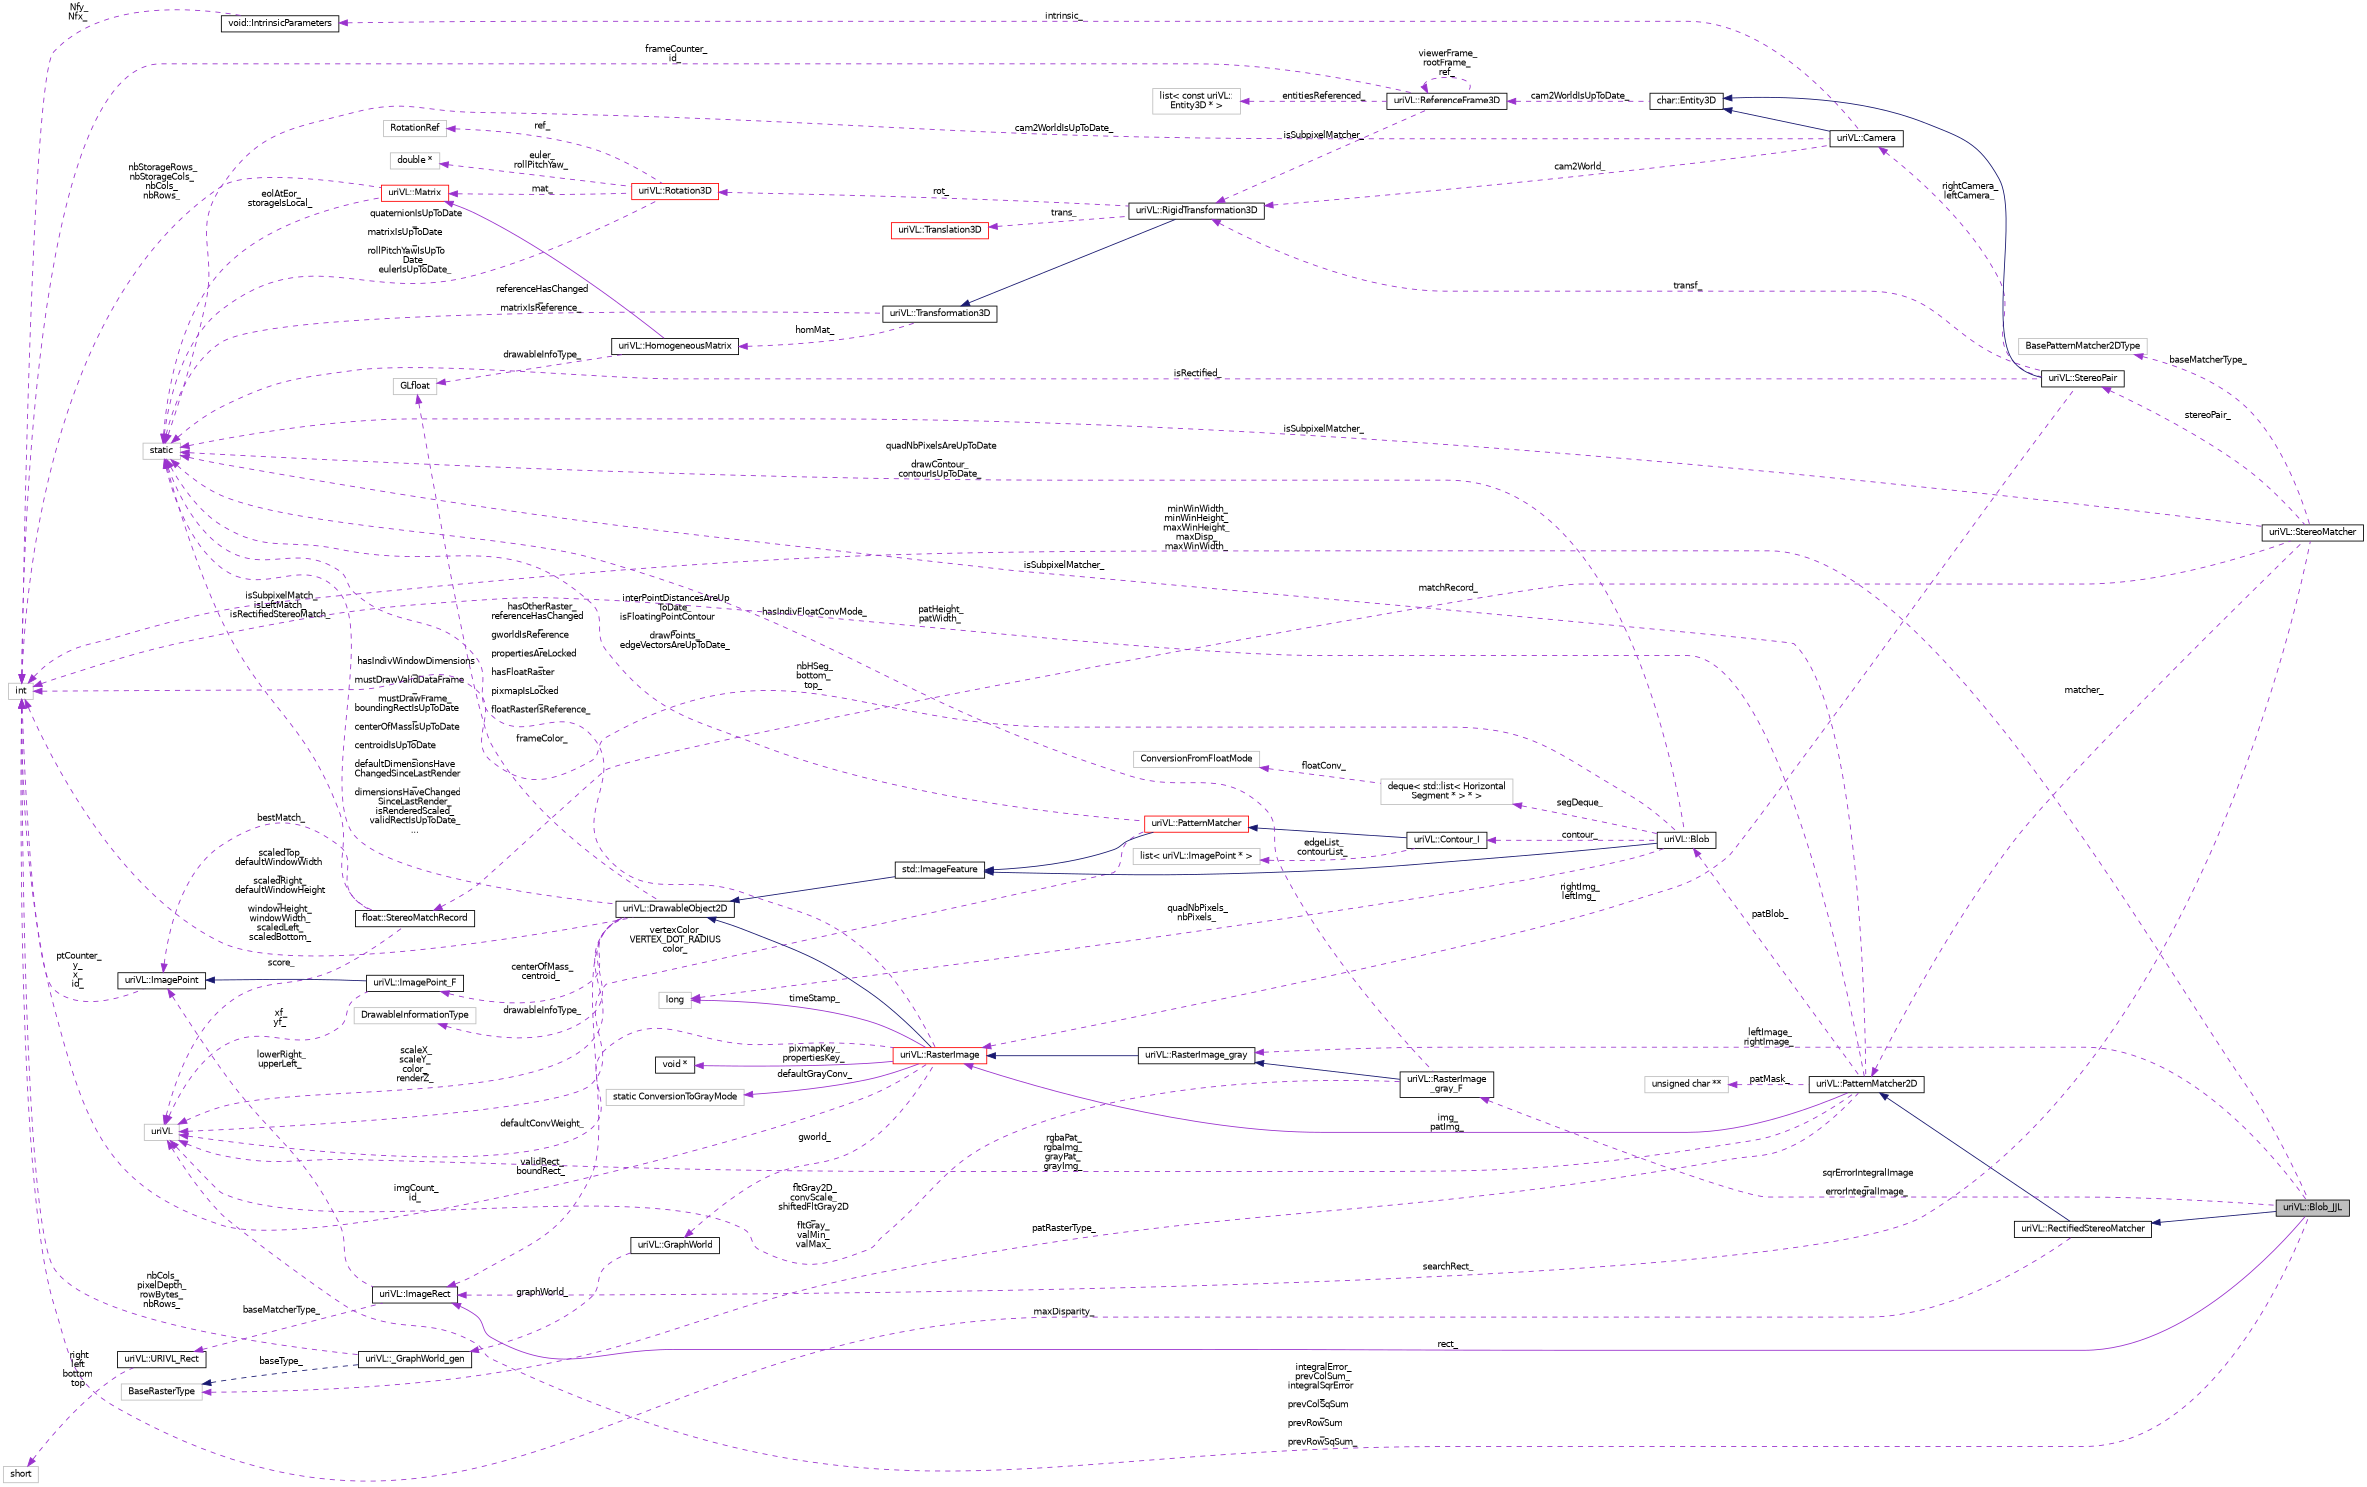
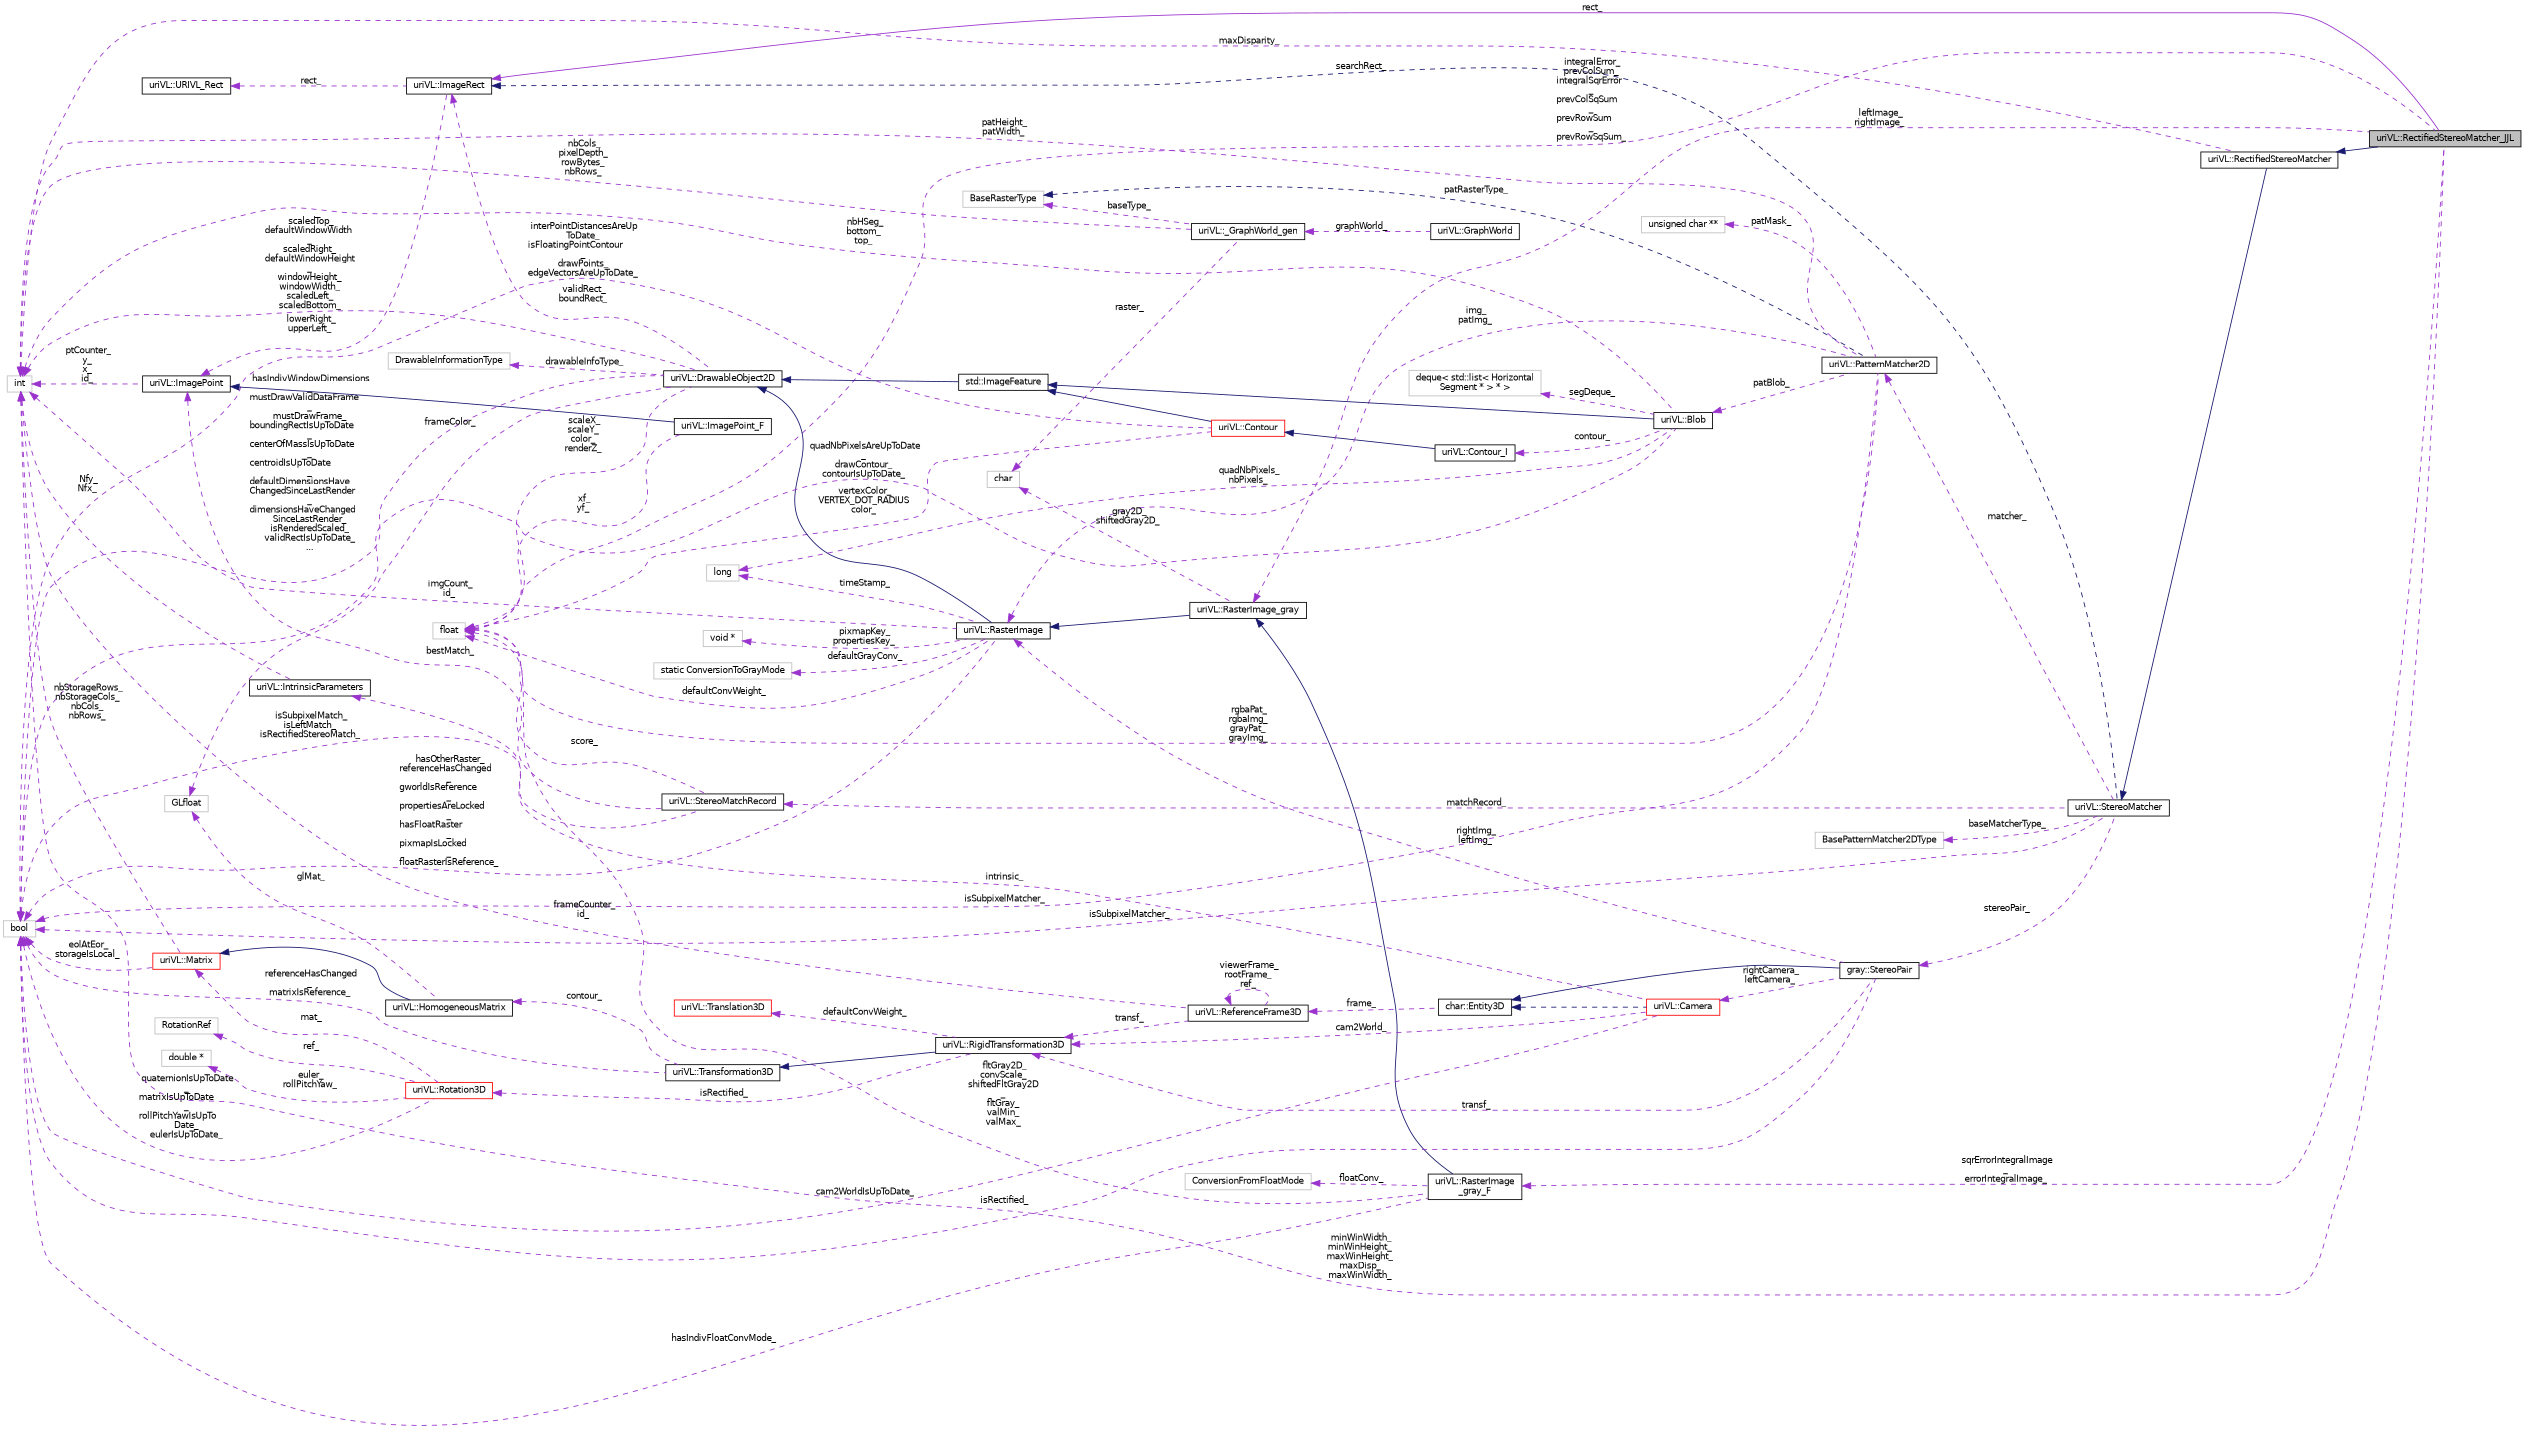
node "void::IntrinsicParameters": label "void::IntrinsicParameters" -> "uriVL::IntrinsicParameters"
edge "char::Entity3D" -> "uriVL::ReferenceFrame3D": label " cam2WorldIsUpToDate_" -> " frame_"
node "list< const uriVL:: Entity3D * >": removed
edge "uriVL::Camera" -> "char::Entity3D": style solid -> dashed
edge "uriVL::ReferenceFrame3D" -> "uriVL::RigidTransformation3D": label " isSubpixelMatcher_" -> " transf_"
node "uriVL::Camera": color black -> red
edge "uriVL::RigidTransformation3D" -> "uriVL::Rotation3D": label " rot_" -> " isRectified_"
edge "uriVL::RigidTransformation3D" -> "uriVL::Translation3D": label " trans_" -> " defaultConvWeight_"
edge "uriVL::HomogeneousMatrix" -> "uriVL::Matrix": color darkorchid3 -> midnightblue
edge "uriVL::Transformation3D" -> "uriVL::HomogeneousMatrix": label " homMat_" -> " contour_"
edge "uriVL::HomogeneousMatrix" -> "GLfloat": label " drawableInfoType_" -> " glMat_"
node "uriVL::StereoPair": label "uriVL::StereoPair" -> "gray::StereoPair"
node "static": label "static" -> "bool"
node "char": added
edge "deque< std::list< Horizontal Segment * > * >" -> "ConversionFromFloatMode": now "uriVL::RasterImage _gray_F" -> "ConversionFromFloatMode"
node "uriVL::PatternMatcher": label "uriVL::PatternMatcher" -> "uriVL::Contour"
node "list< uriVL::ImagePoint * >": removed
node "float::StereoMatchRecord": label "float::StereoMatchRecord" -> "uriVL::StereoMatchRecord"
edge "uriVL::DrawableObject2D" -> "uriVL::ImagePoint_F": removed, label "centerOfMass_ centroid_"
edge "uriVL::RasterImage" -> "long": style solid -> dashed
node "uriVL::RasterImage": color red -> black
node "void *": color black -> grey75
edge "uriVL::RasterImage" -> "void *": style solid -> dashed
edge "uriVL::RasterImage" -> "static ConversionToGrayMode": style solid -> dashed
node "uriVL": label "uriVL" -> "float"
edge "uriVL::PatternMatcher2D" -> "uriVL::RasterImage": style solid -> dashed
edge "uriVL::RectifiedStereoMatcher" -> "uriVL::PatternMatcher2D": now "uriVL::RectifiedStereoMatcher" -> "uriVL::StereoMatcher"
edge "uriVL::RasterImage" -> "uriVL::GraphWorld": removed, label "gworld_"
node "uriVL::Blob_JJL": label "uriVL::Blob_JJL" -> "uriVL::RectifiedStereoMatcher_JJL"
edge "uriVL::PatternMatcher2D" -> "BaseRasterType": color darkorchid3 -> midnightblue
edge "uriVL::StereoMatcher" -> "uriVL::ImageRect": color darkorchid3 -> midnightblue
edge "uriVL::ImageRect" -> "uriVL::URIVL_Rect": label " baseMatcherType_" -> " rect_"
edge "uriVL::_GraphWorld_gen" -> "BaseRasterType": color midnightblue -> darkorchid3
node "short": removed
